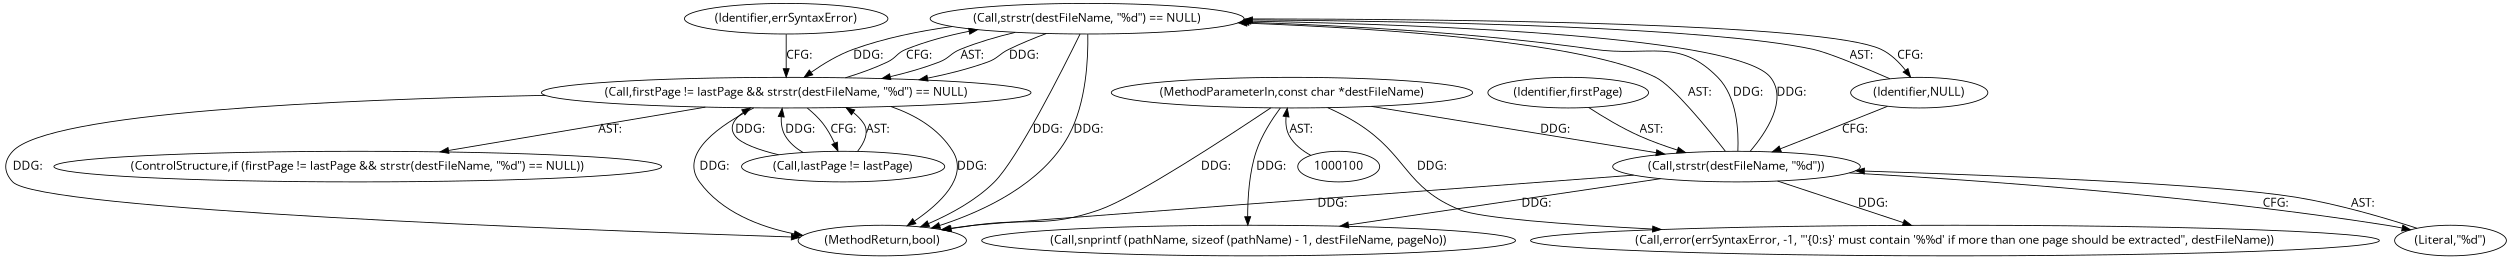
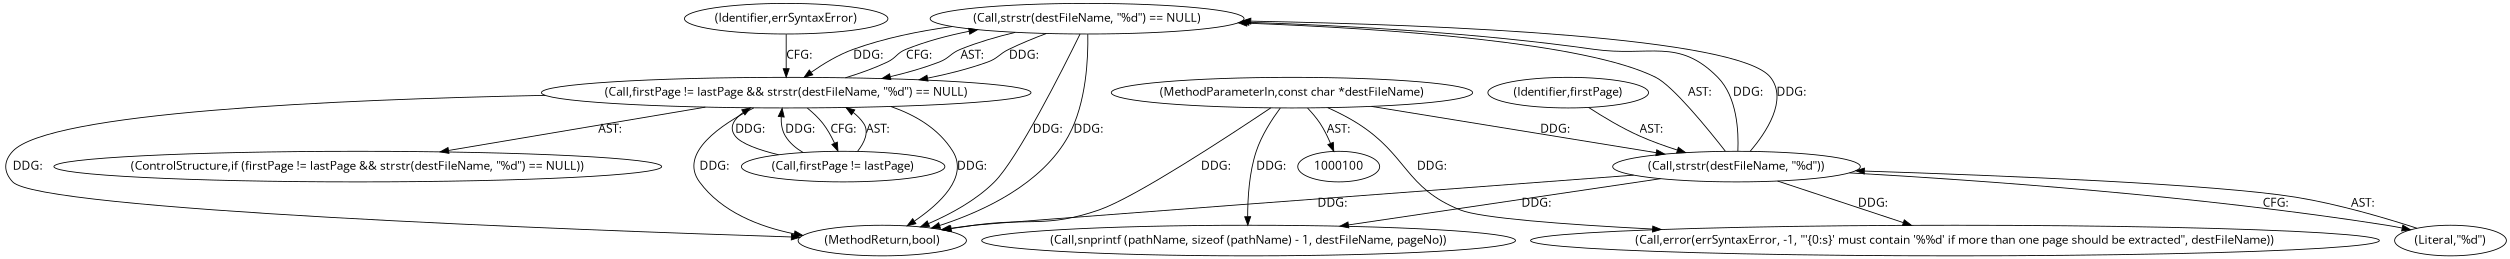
node "(Identifier,NULL)": removed
edge "1000100" -> "(MethodParameterIn,const char *destFileName)": reversed
node "(Call,lastPage != lastPage)": label "(Call,lastPage != lastPage)" -> "(Call,firstPage != lastPage)"
